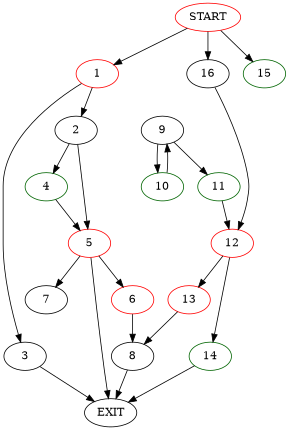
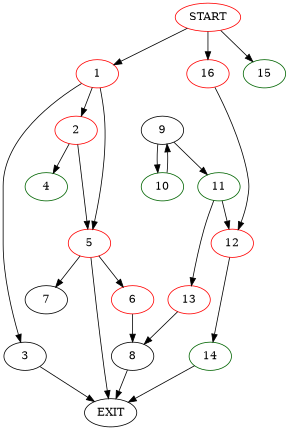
node "16": color black -> red
node "2": color black -> red
edge "4" -> "5": now "1" -> "5"
edge "12" -> "13": now "11" -> "13"
